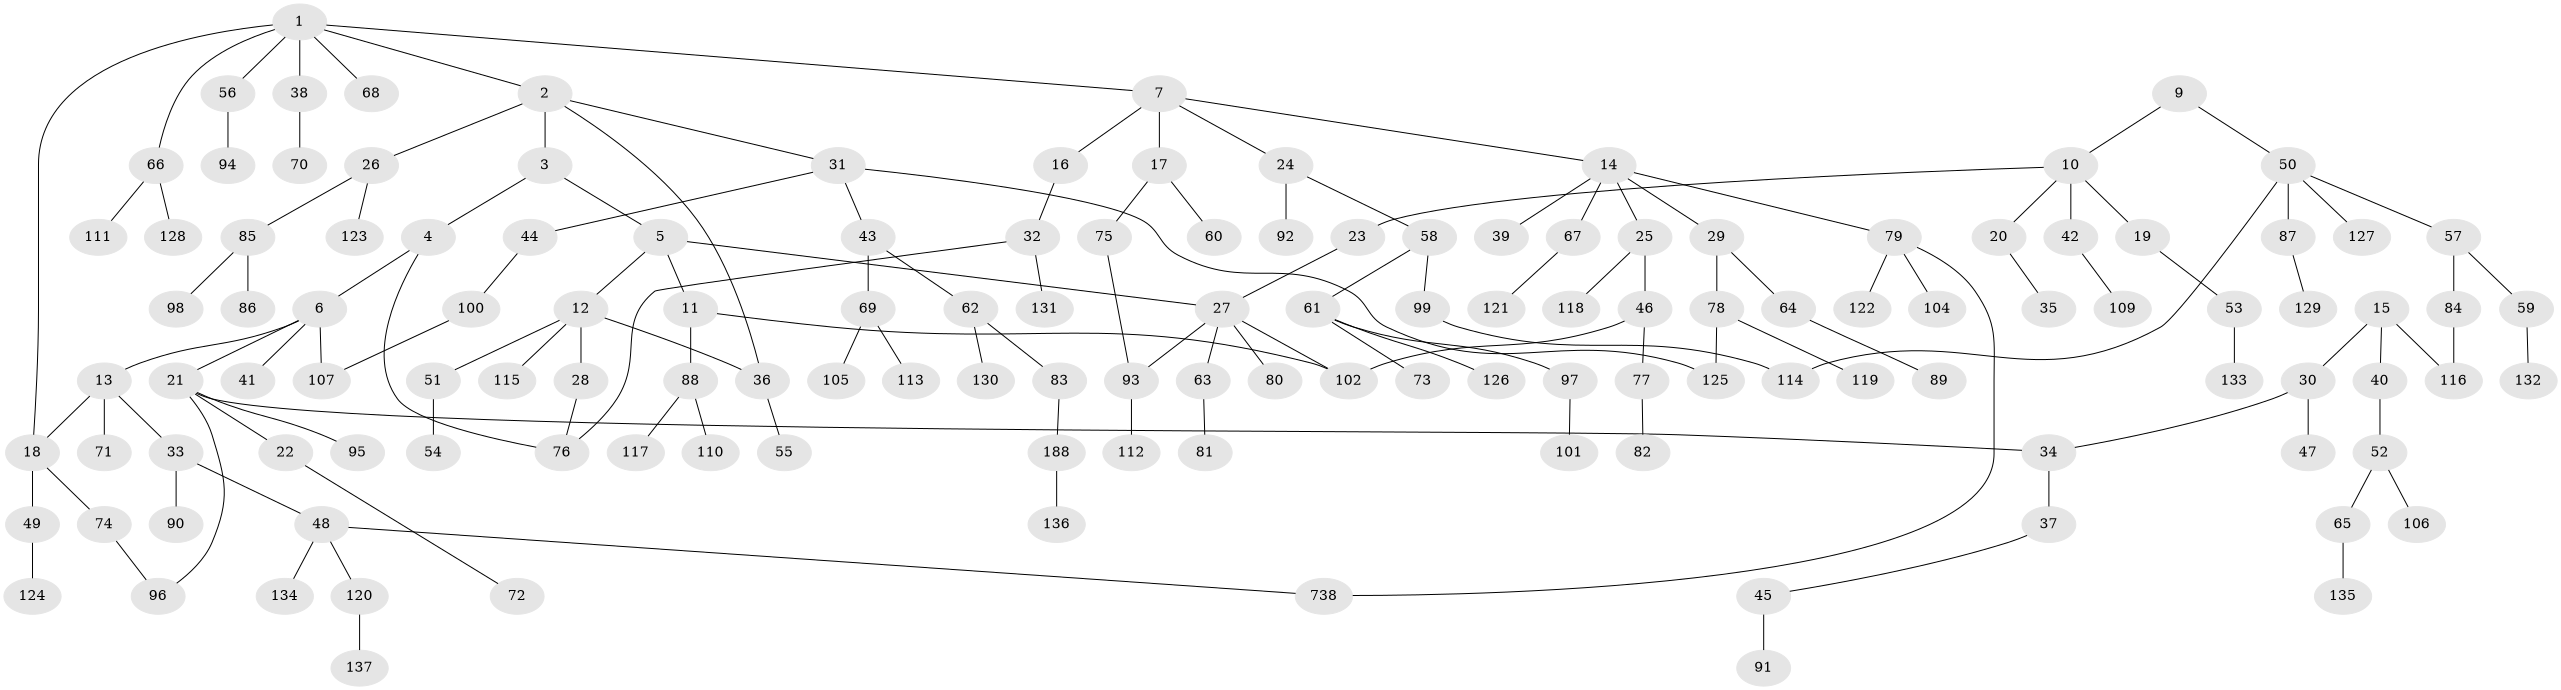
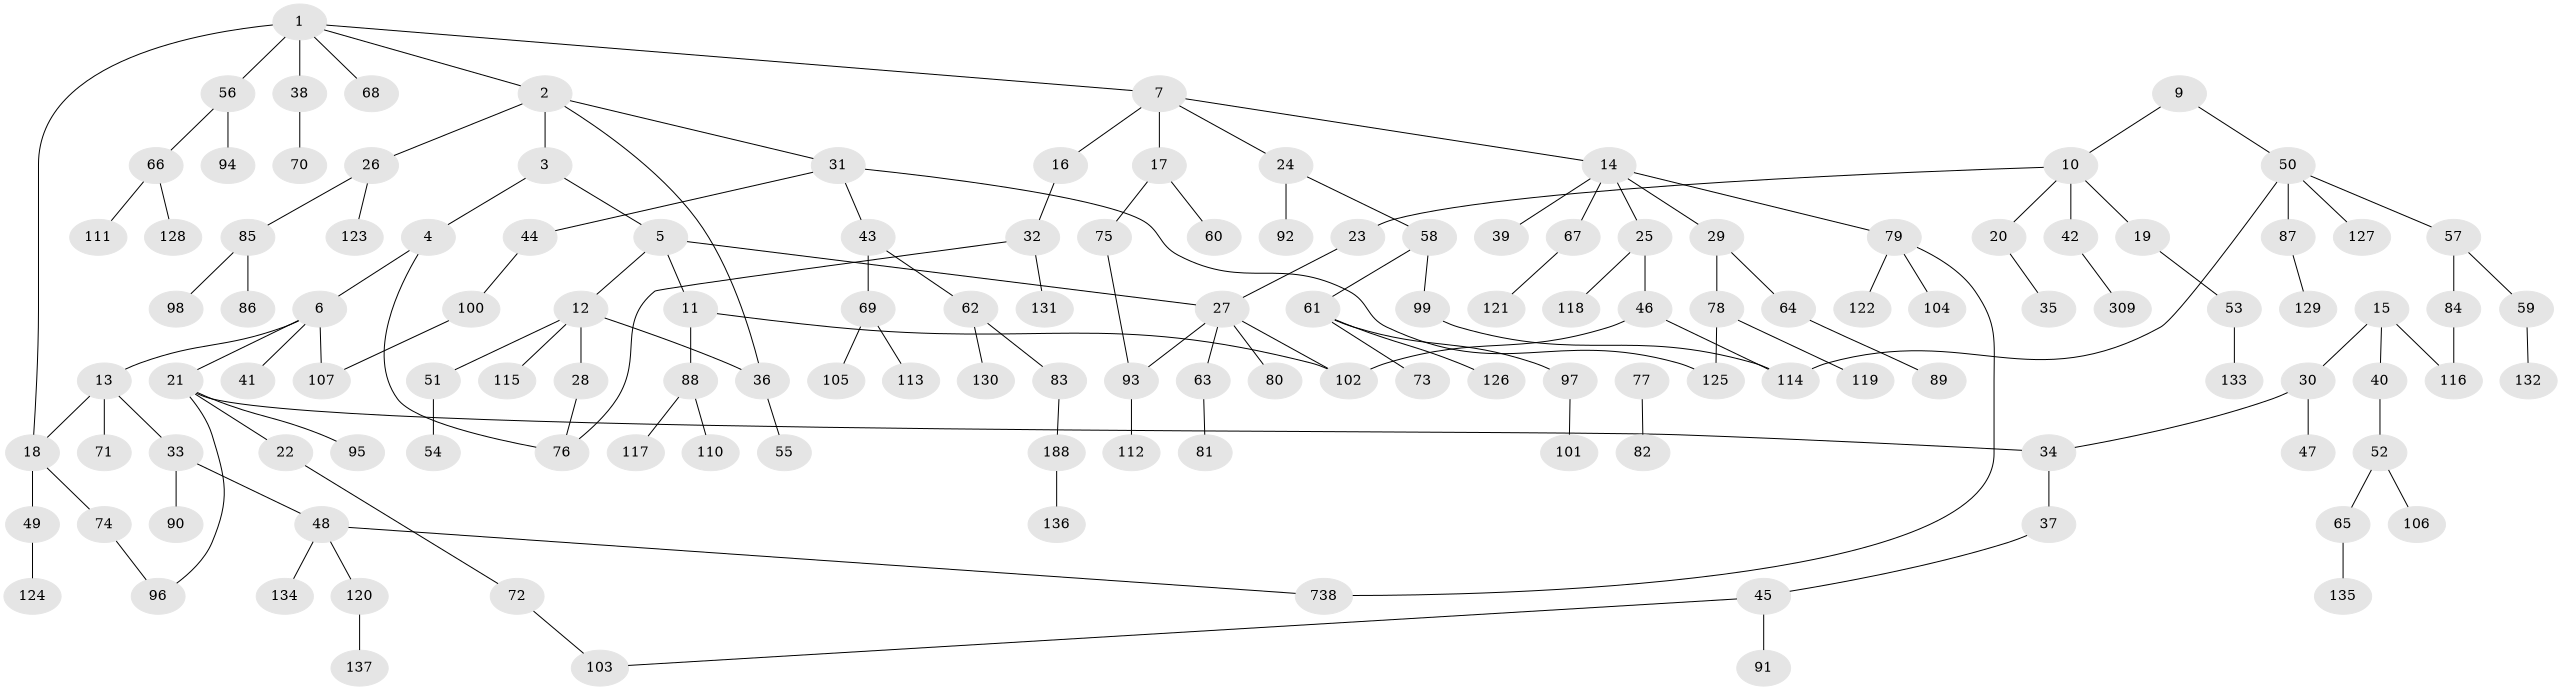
edge "1" -- "66": now "56" -- "66"
node "109": label "109" -> "309"
edge "46" -- "77": now "46" -- "114"
node "103": added
